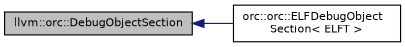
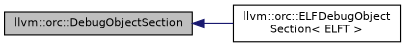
node "orc::orc::ELFDebugObject Section< ELFT >": label "orc::orc::ELFDebugObject Section< ELFT >" -> "llvm::orc::ELFDebugObject Section< ELFT >"
